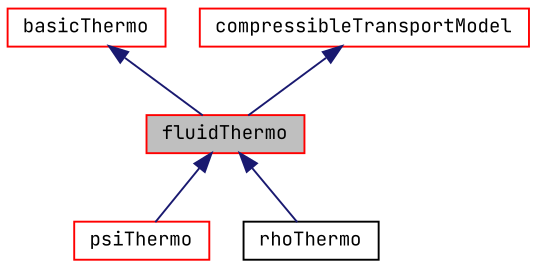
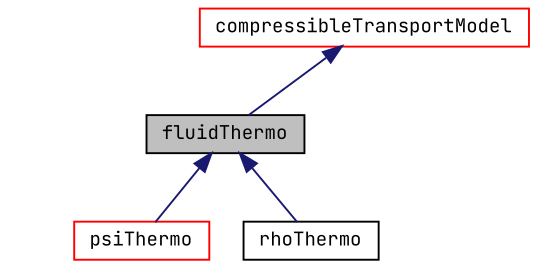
node "basicThermo": removed
node "fluidThermo": color red -> black
